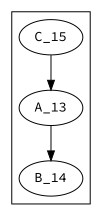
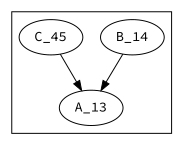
node "C_15": label "C_15" -> "C_45"
edge "A_13" -> "B_14": reversed
